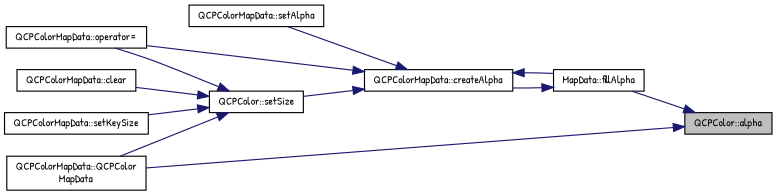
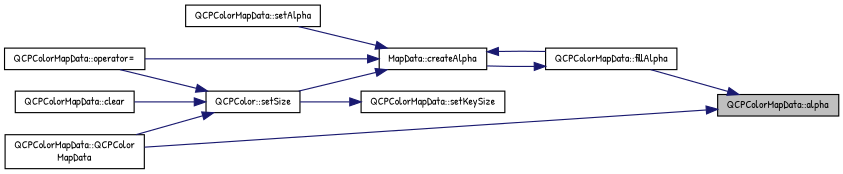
node "QCPColorMapData::createAlpha": label "QCPColorMapData::createAlpha" -> "MapData::createAlpha"
node "MapData::fillAlpha": label "MapData::fillAlpha" -> "QCPColorMapData::fillAlpha"
edge "QCPColorMapData::setKeySize" -> "QCPColor::setSize": reversed
node "QCPColor::alpha": label "QCPColor::alpha" -> "QCPColorMapData::alpha"
